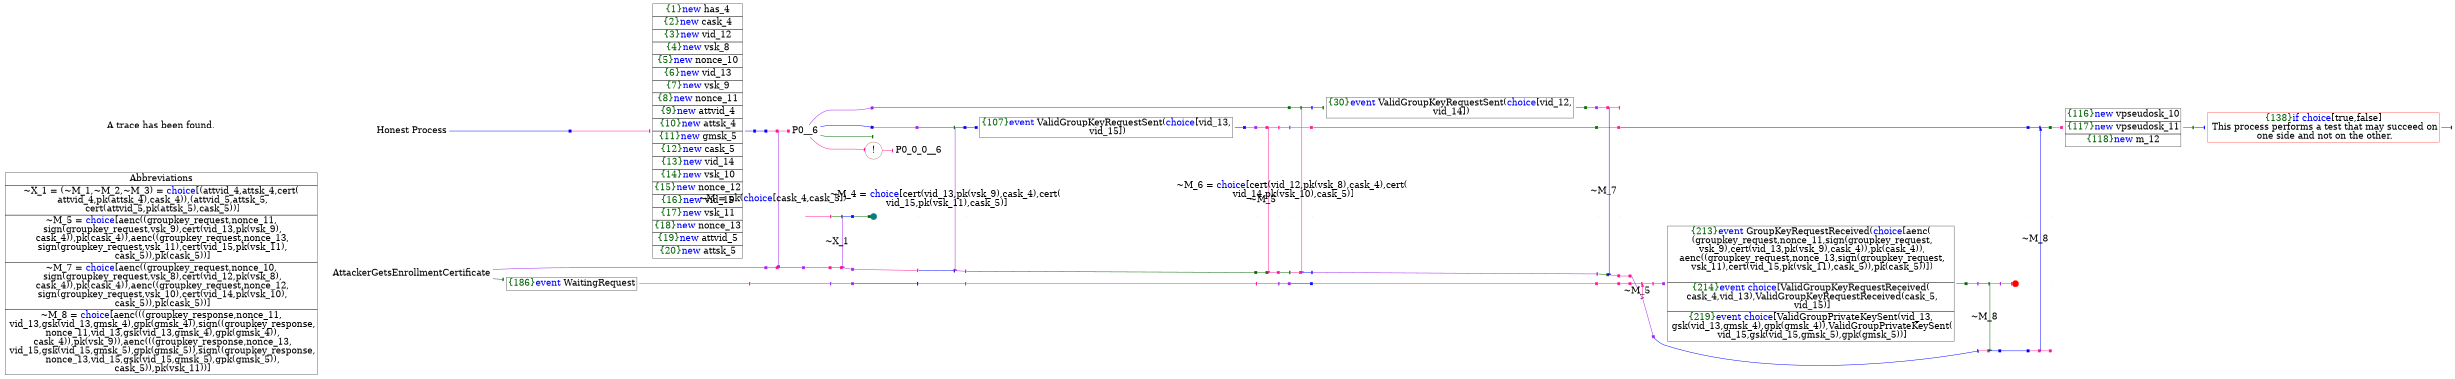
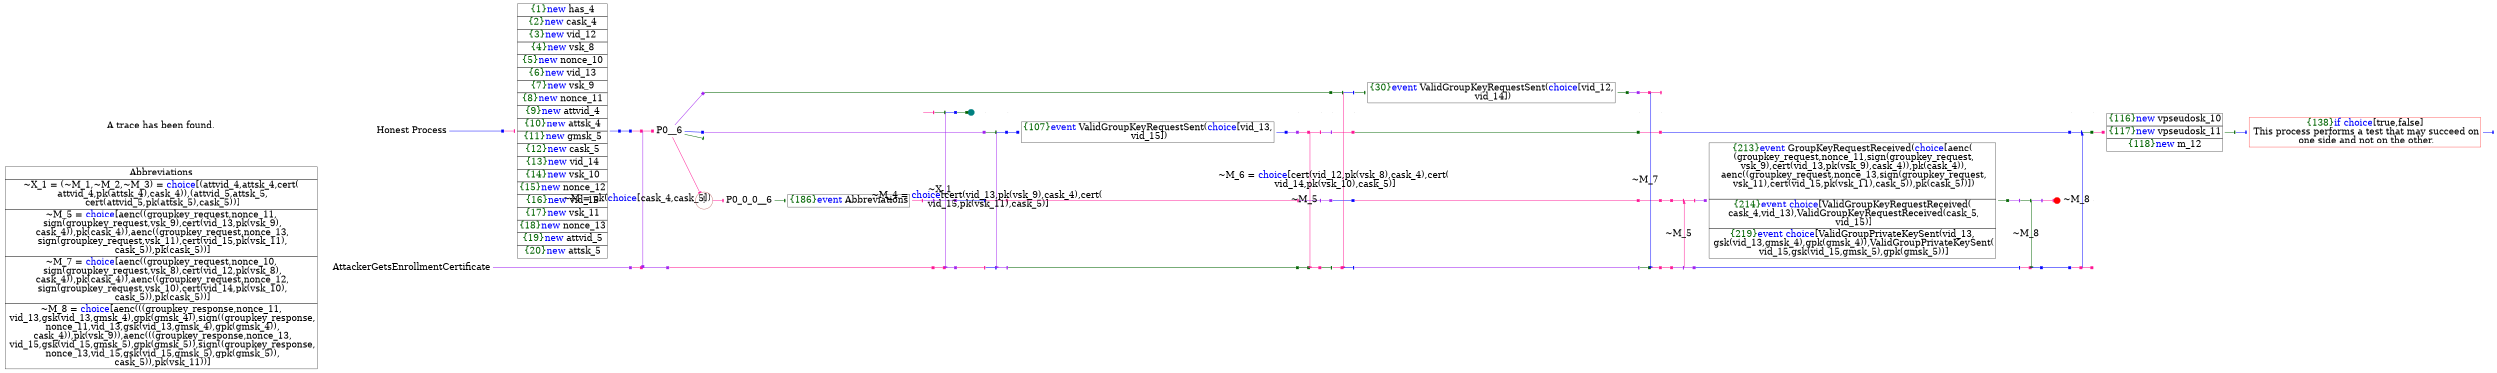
edge "AttackerGetsEnrollmentCertificate" -> "{186}": now "P0_0_0__6" -> "{186}"
node "{186}": text "WaitingRequest" -> "Abbreviations"
